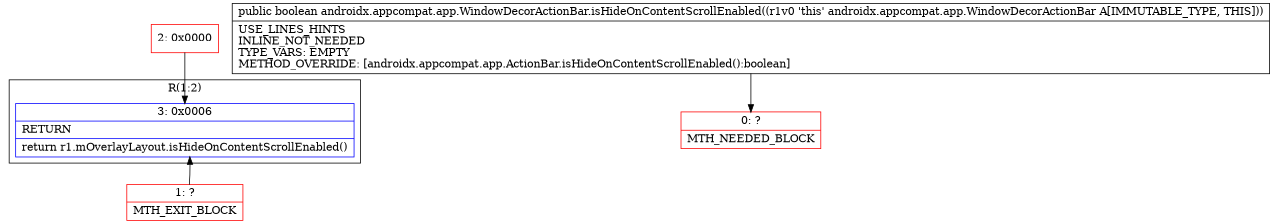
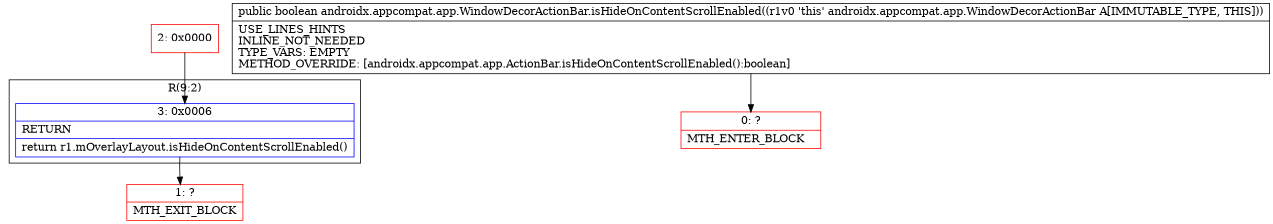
cluster "R(1:2)": label "R(1:2)" -> "R(9:2)"
node "0: ?": text "MTH_NEEDED_BLOCK" -> "MTH_ENTER_BLOCK"
edge "1: ?" -> "3: 0x0006": reversed
